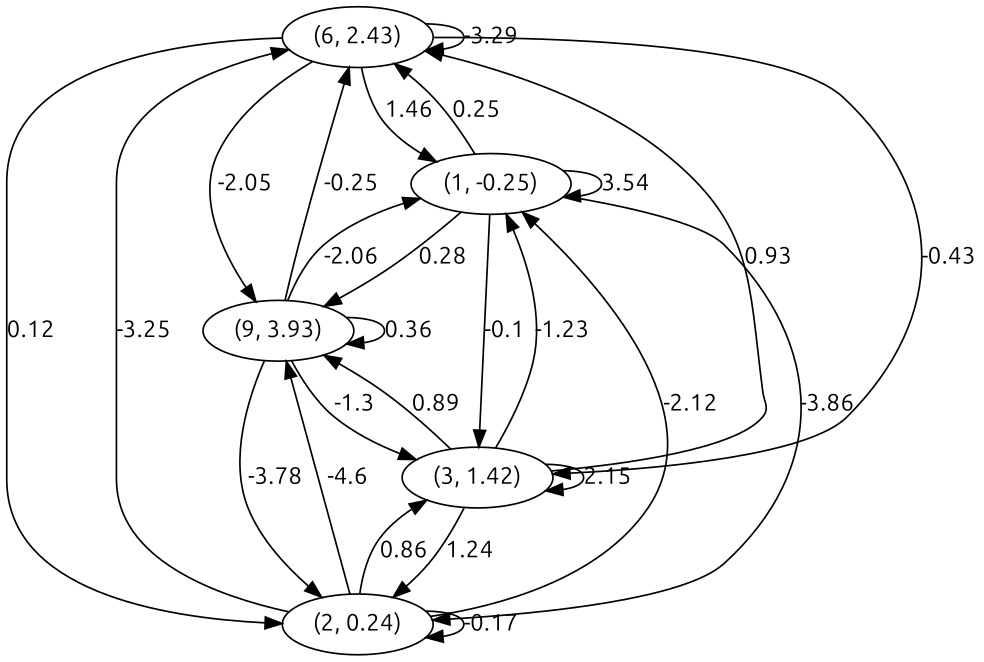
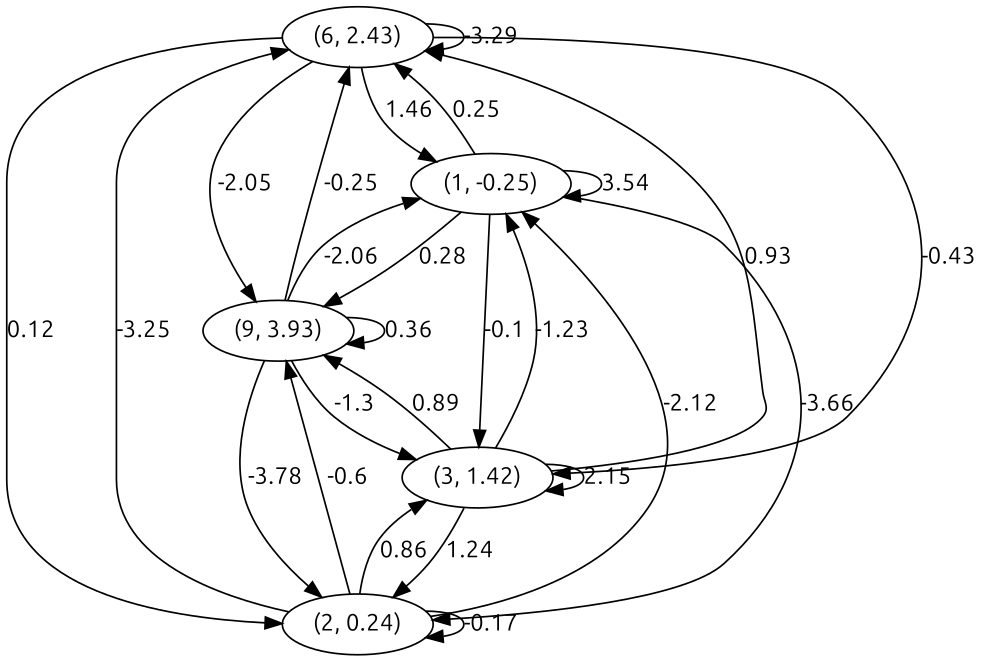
edge "(1, -0.25)" -> "(2, 0.24)": label "-3.86" -> "-3.66"
edge "(2, 0.24)" -> "(9, 3.93)": label "-4.6" -> "-0.6"
